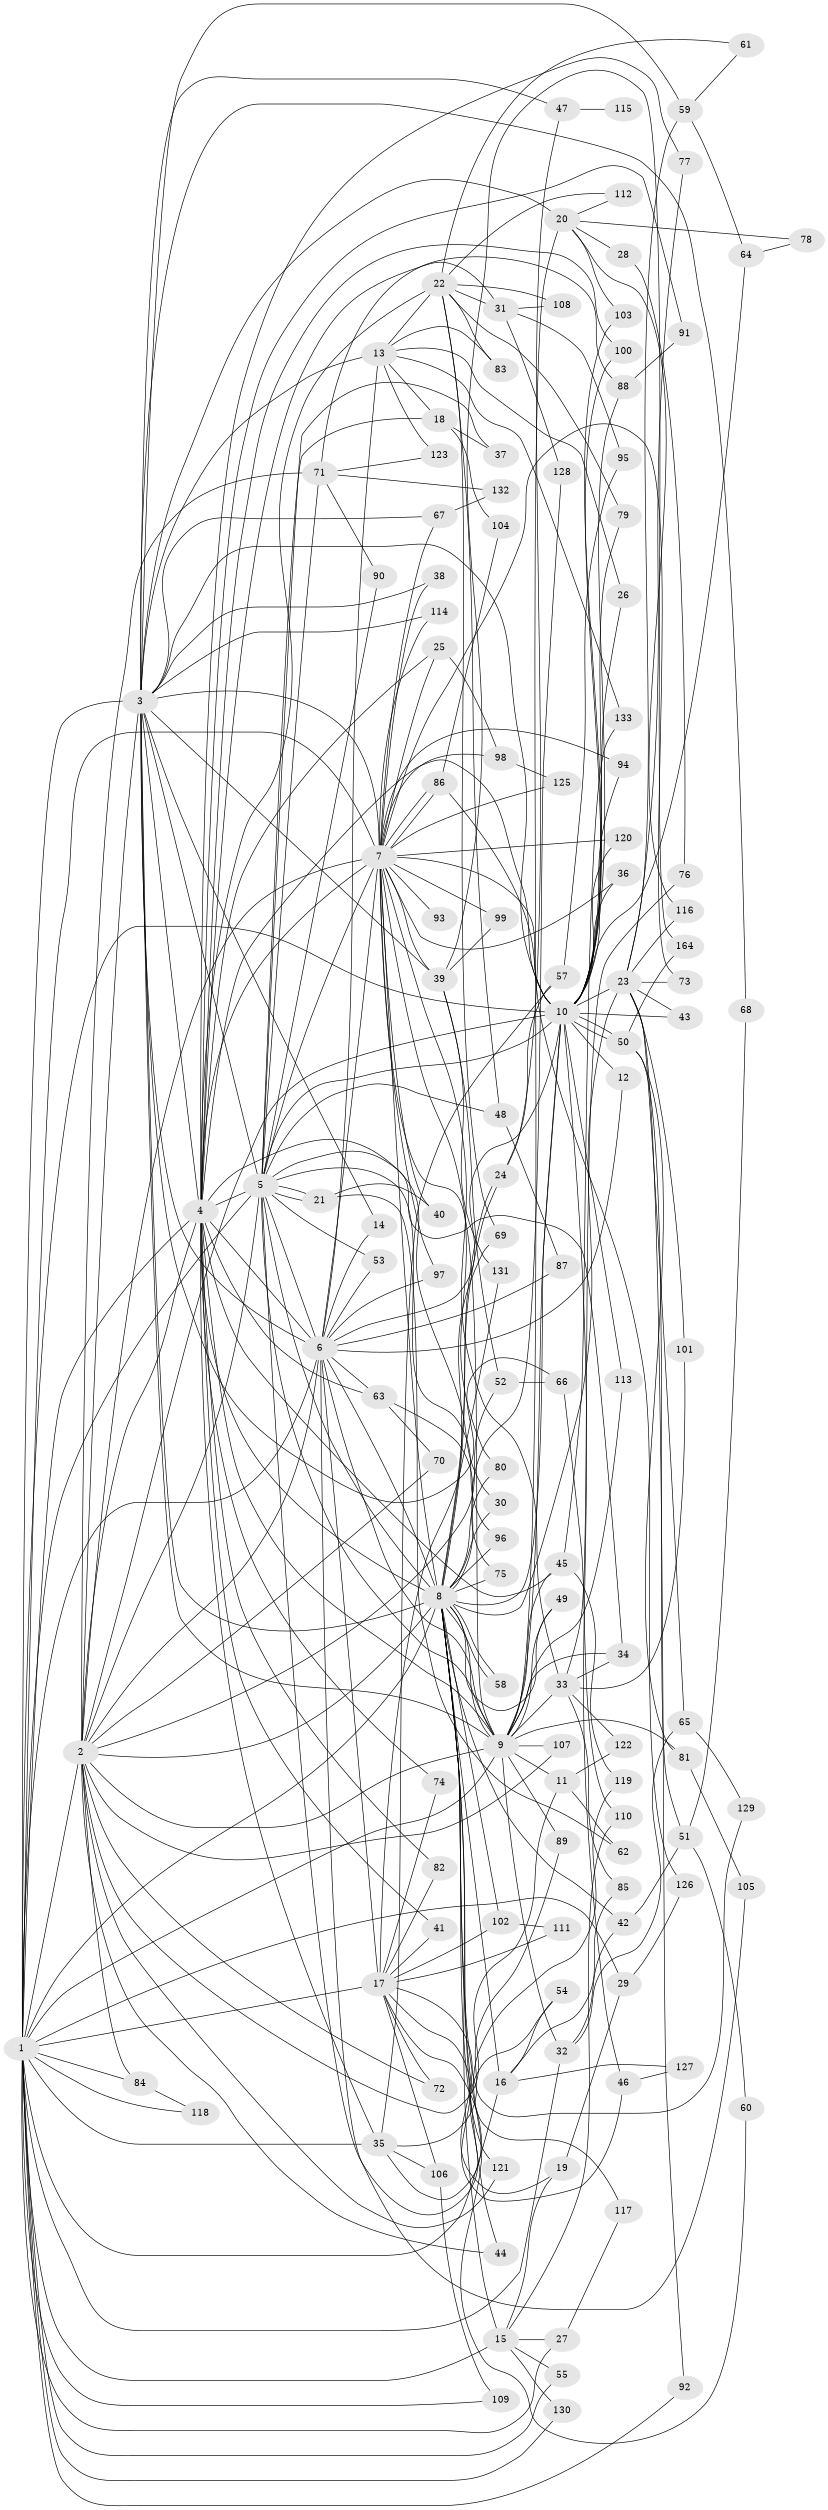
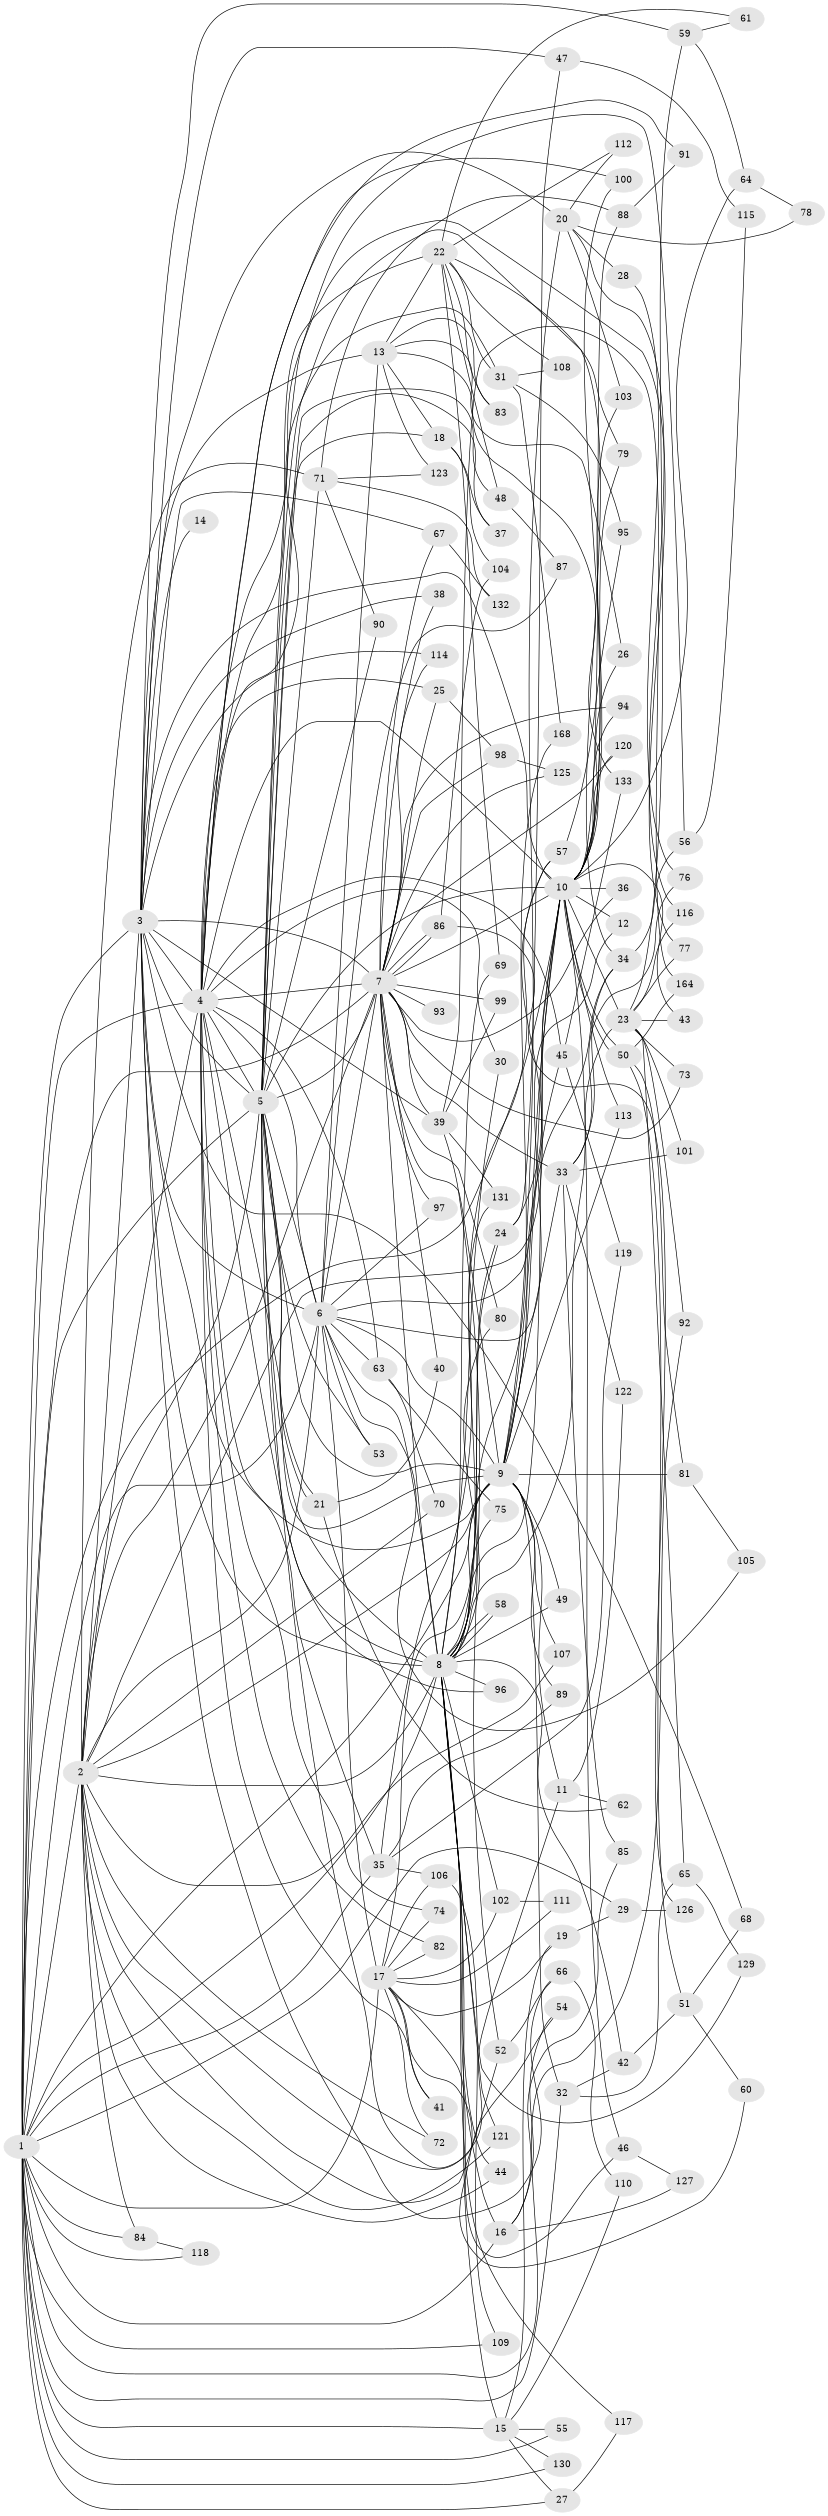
node "128": label "128" -> "168"
node "56": added
edge "14" -- "6": removed
